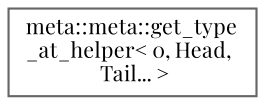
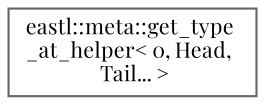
node "meta::meta::get_type _at_helper< 0, Head, Tail... >": label "meta::meta::get_type _at_helper< 0, Head, Tail... >" -> "eastl::meta::get_type _at_helper< 0, Head, Tail... >"
